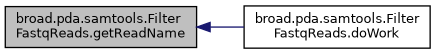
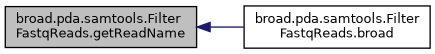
node "broad.pda.samtools.Filter FastqReads.doWork": label "broad.pda.samtools.Filter FastqReads.doWork" -> "broad.pda.samtools.Filter FastqReads.broad"
